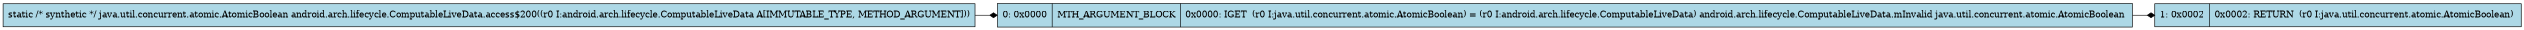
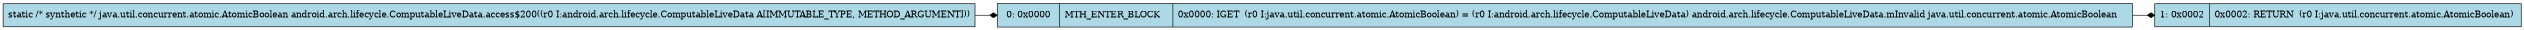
node "0: 0x0000": text "MTH_ARGUMENT_BLOCK" -> "MTH_ENTER_BLOCK"
